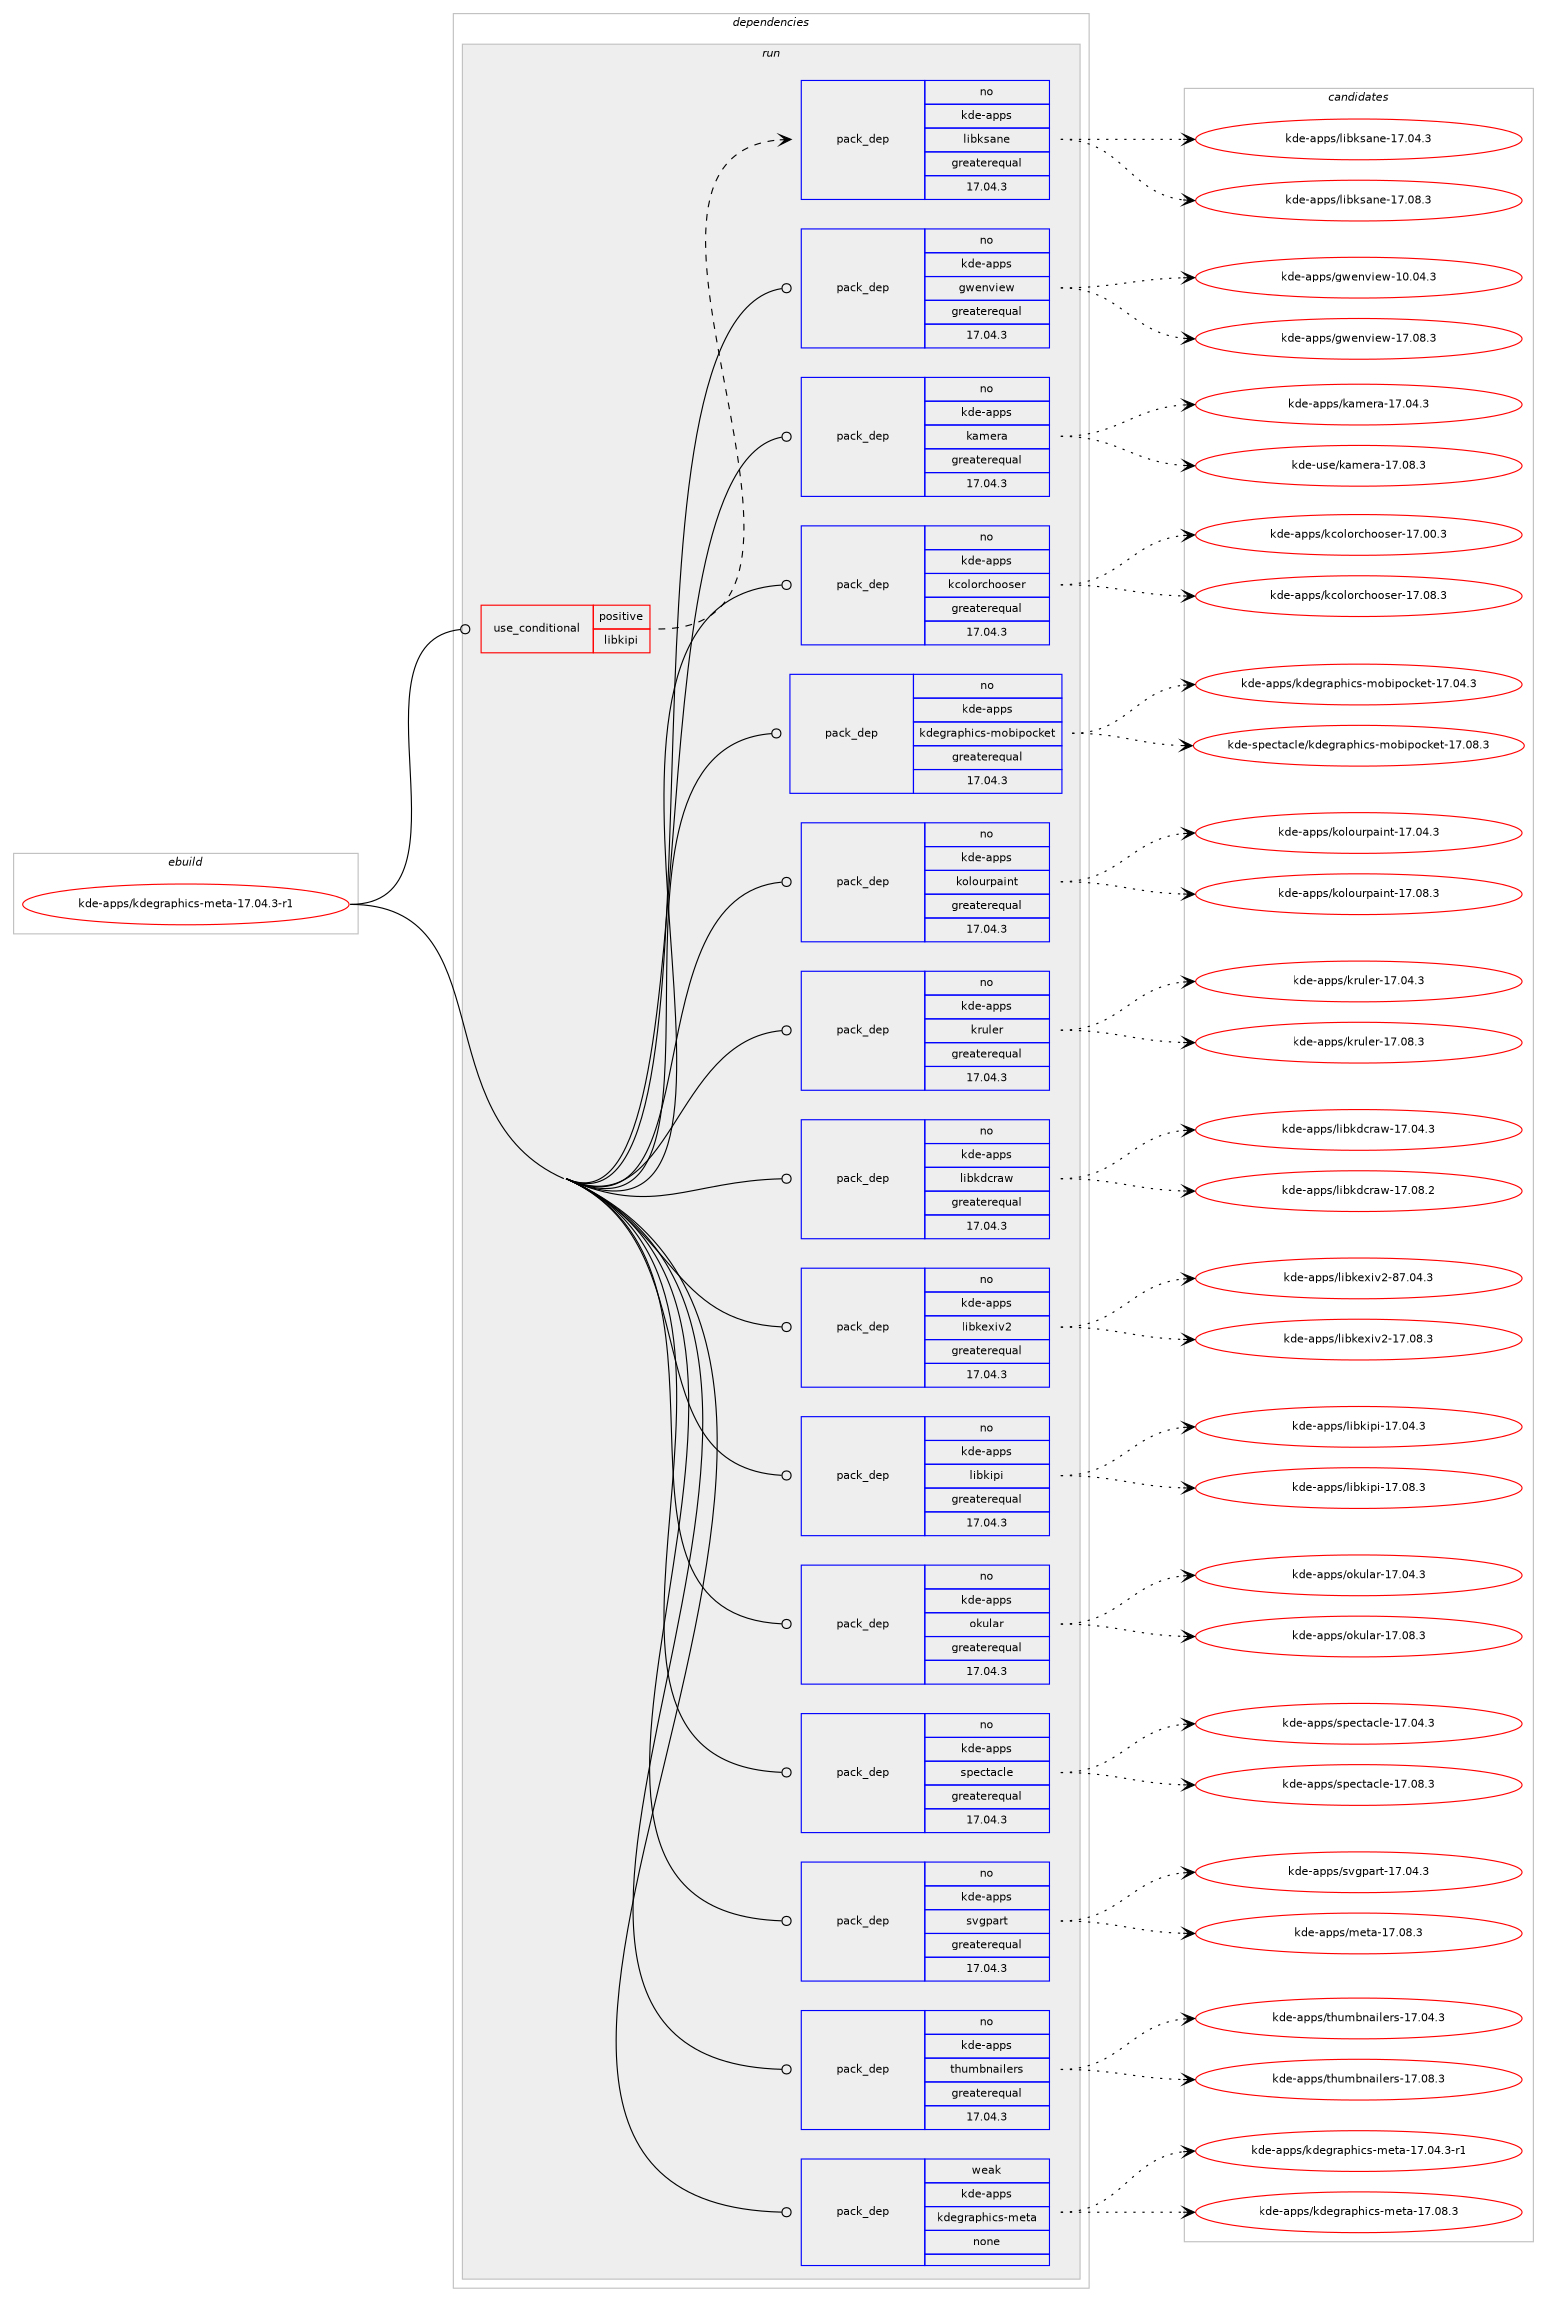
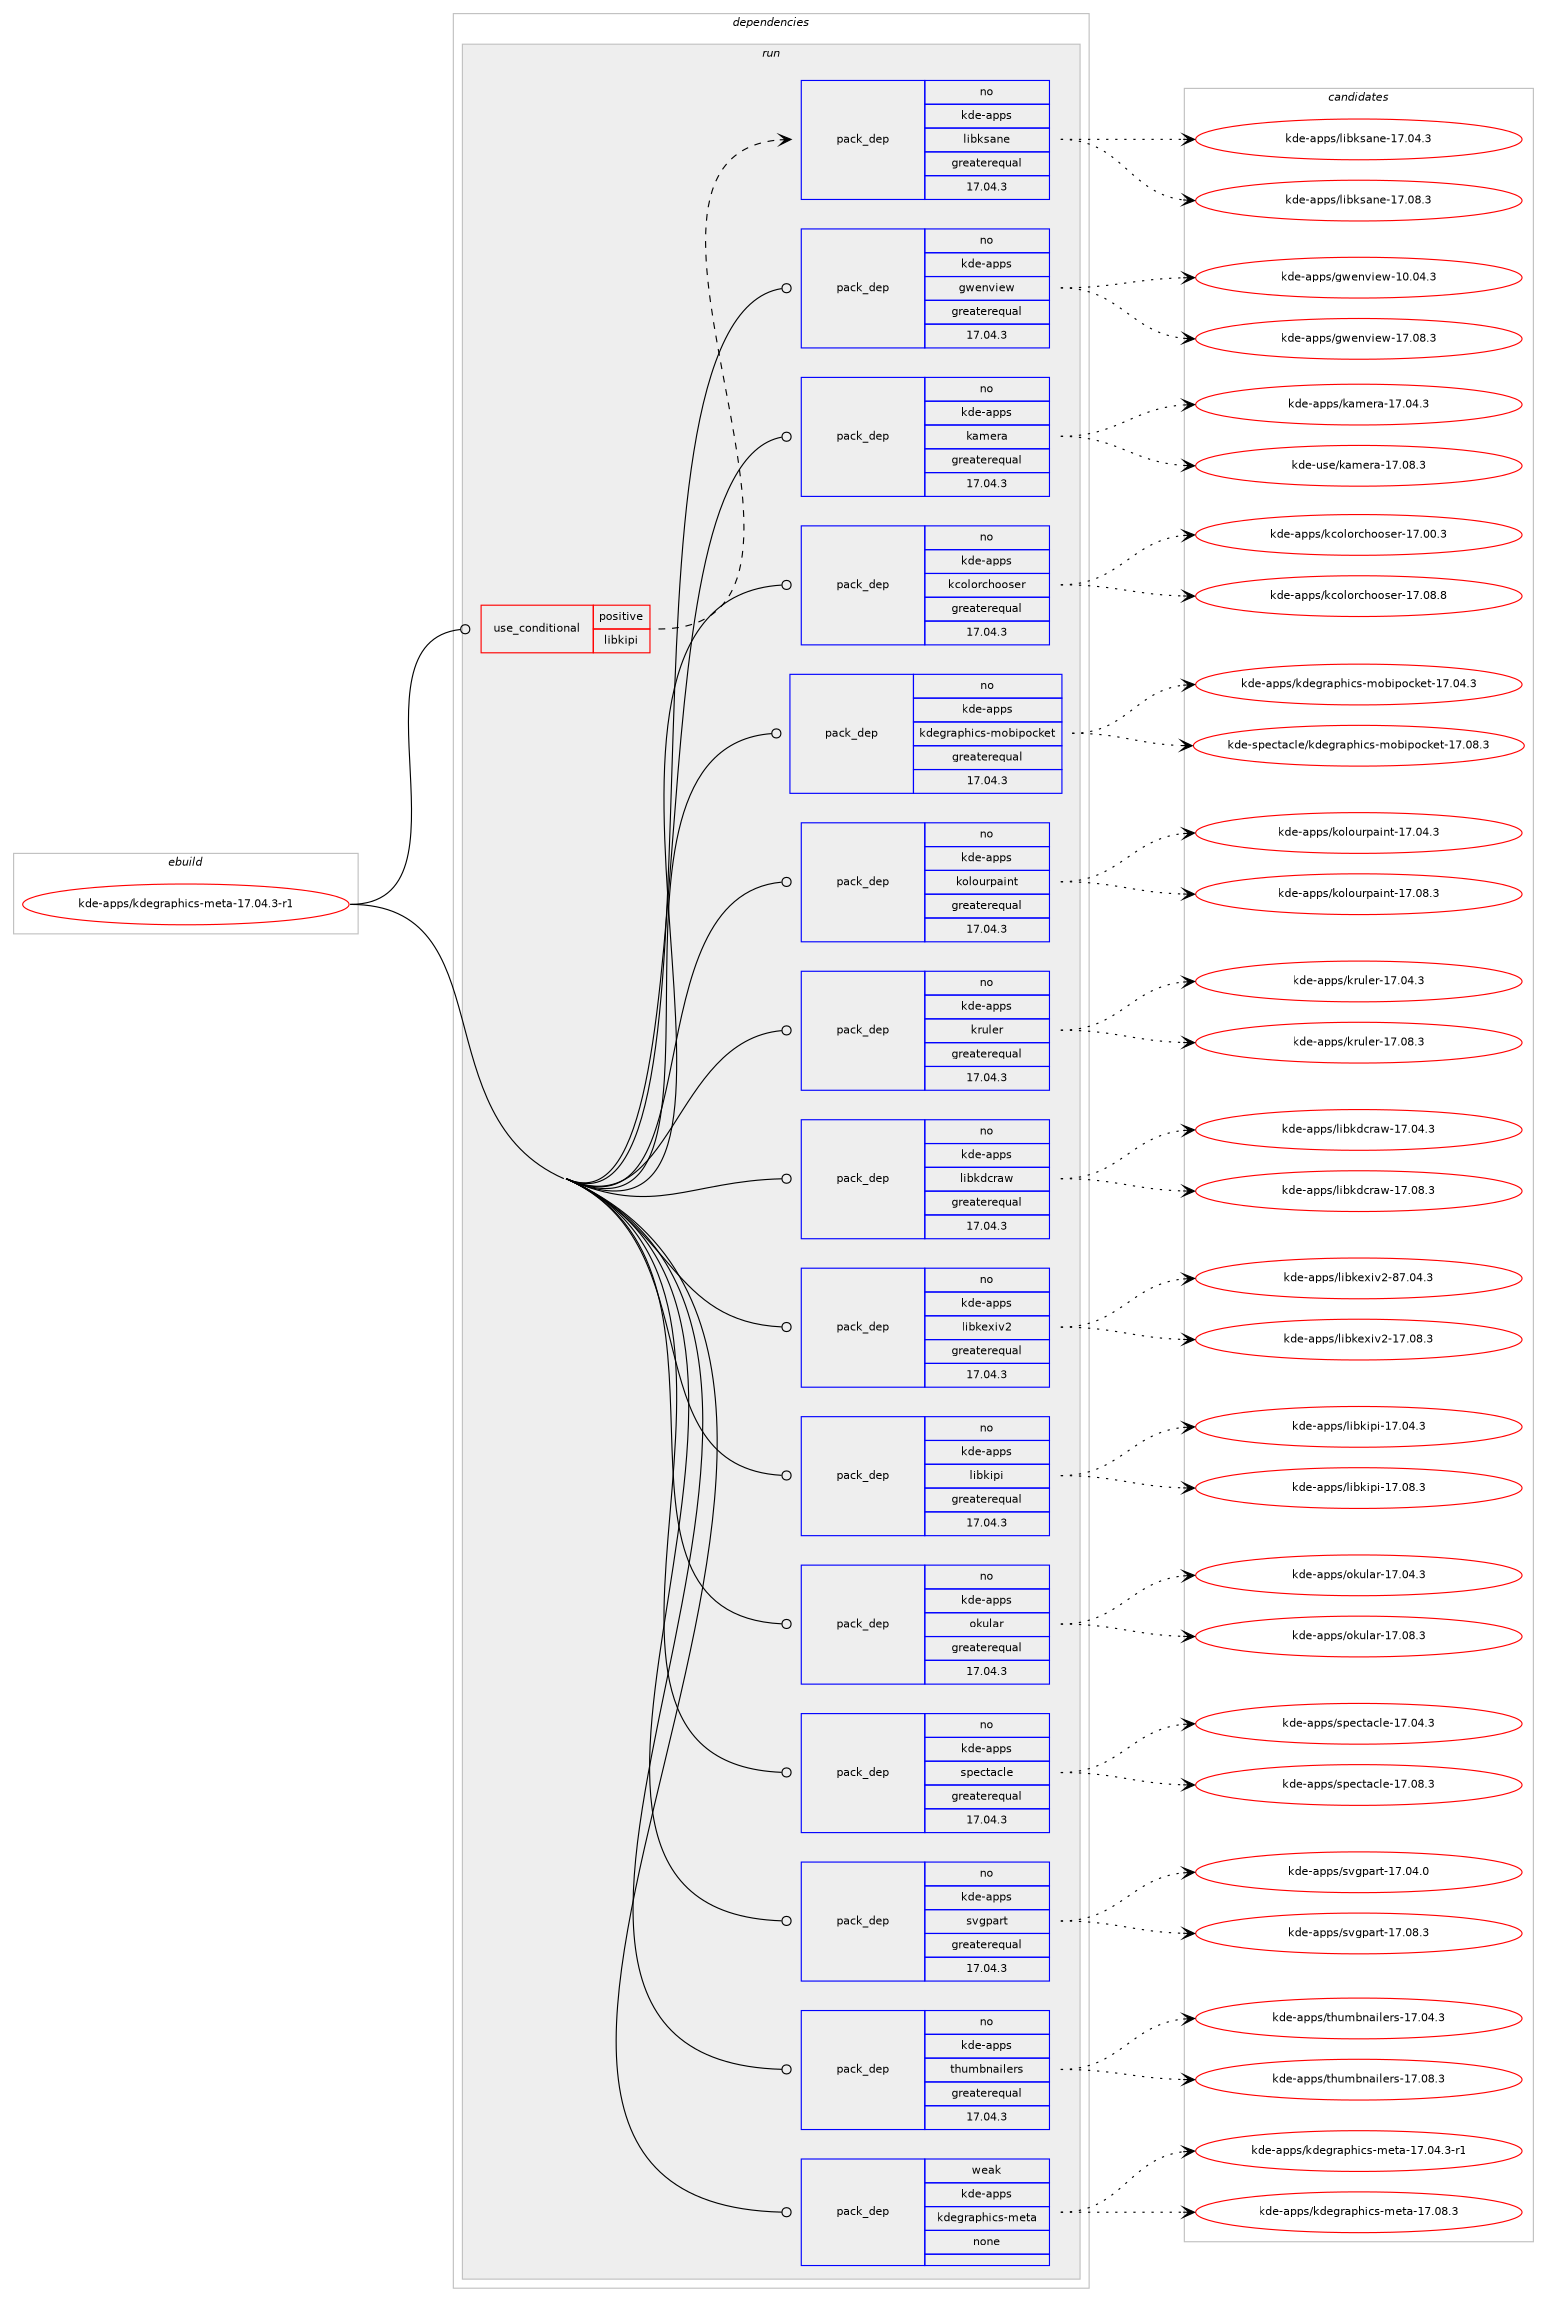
node "kde-apps/kcolorchooser-17.08.3": label "kde-apps/kcolorchooser-17.08.3" -> "kde-apps/kcolorchooser-17.08.8"
node "kde-apps/libkdcraw-17.08.2": label "kde-apps/libkdcraw-17.08.2" -> "kde-apps/libkdcraw-17.08.3"
node "kde-apps/svgpart-17.04.3": label "kde-apps/svgpart-17.04.3" -> "kde-apps/svgpart-17.04.0"
node "kde-apps/meta-17.08.3": label "kde-apps/meta-17.08.3" -> "kde-apps/svgpart-17.08.3"
